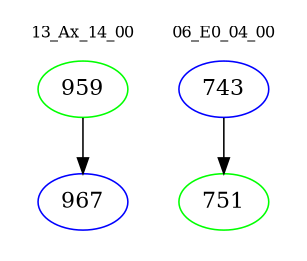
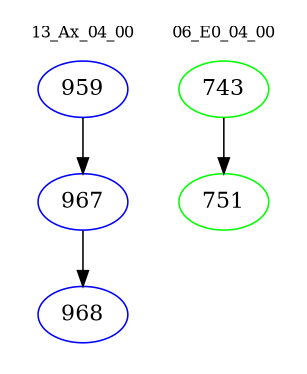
cluster "13_Ax_14_00": label "13_Ax_14_00" -> "13_Ax_04_00"
node "959": color green -> blue
node "743": color blue -> green
node "968": added
